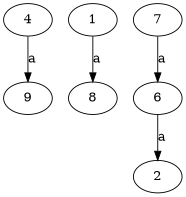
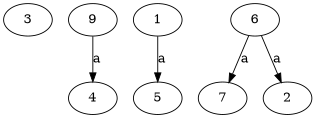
node "3": added
edge "4" -> "9": reversed
edge "7" -> "6": reversed
node "8": label "8" -> "5"
